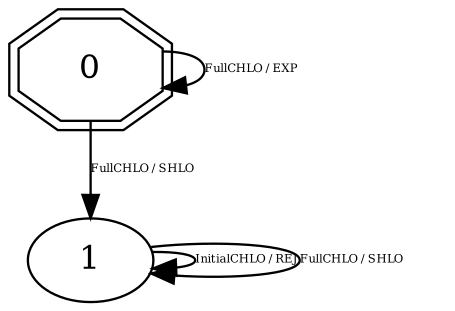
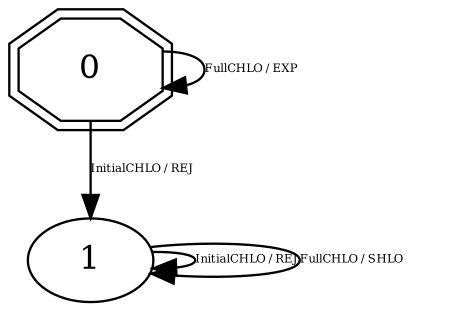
edge "0" -> "1": label "FullCHLO / SHLO" -> "InitialCHLO / REJ"
